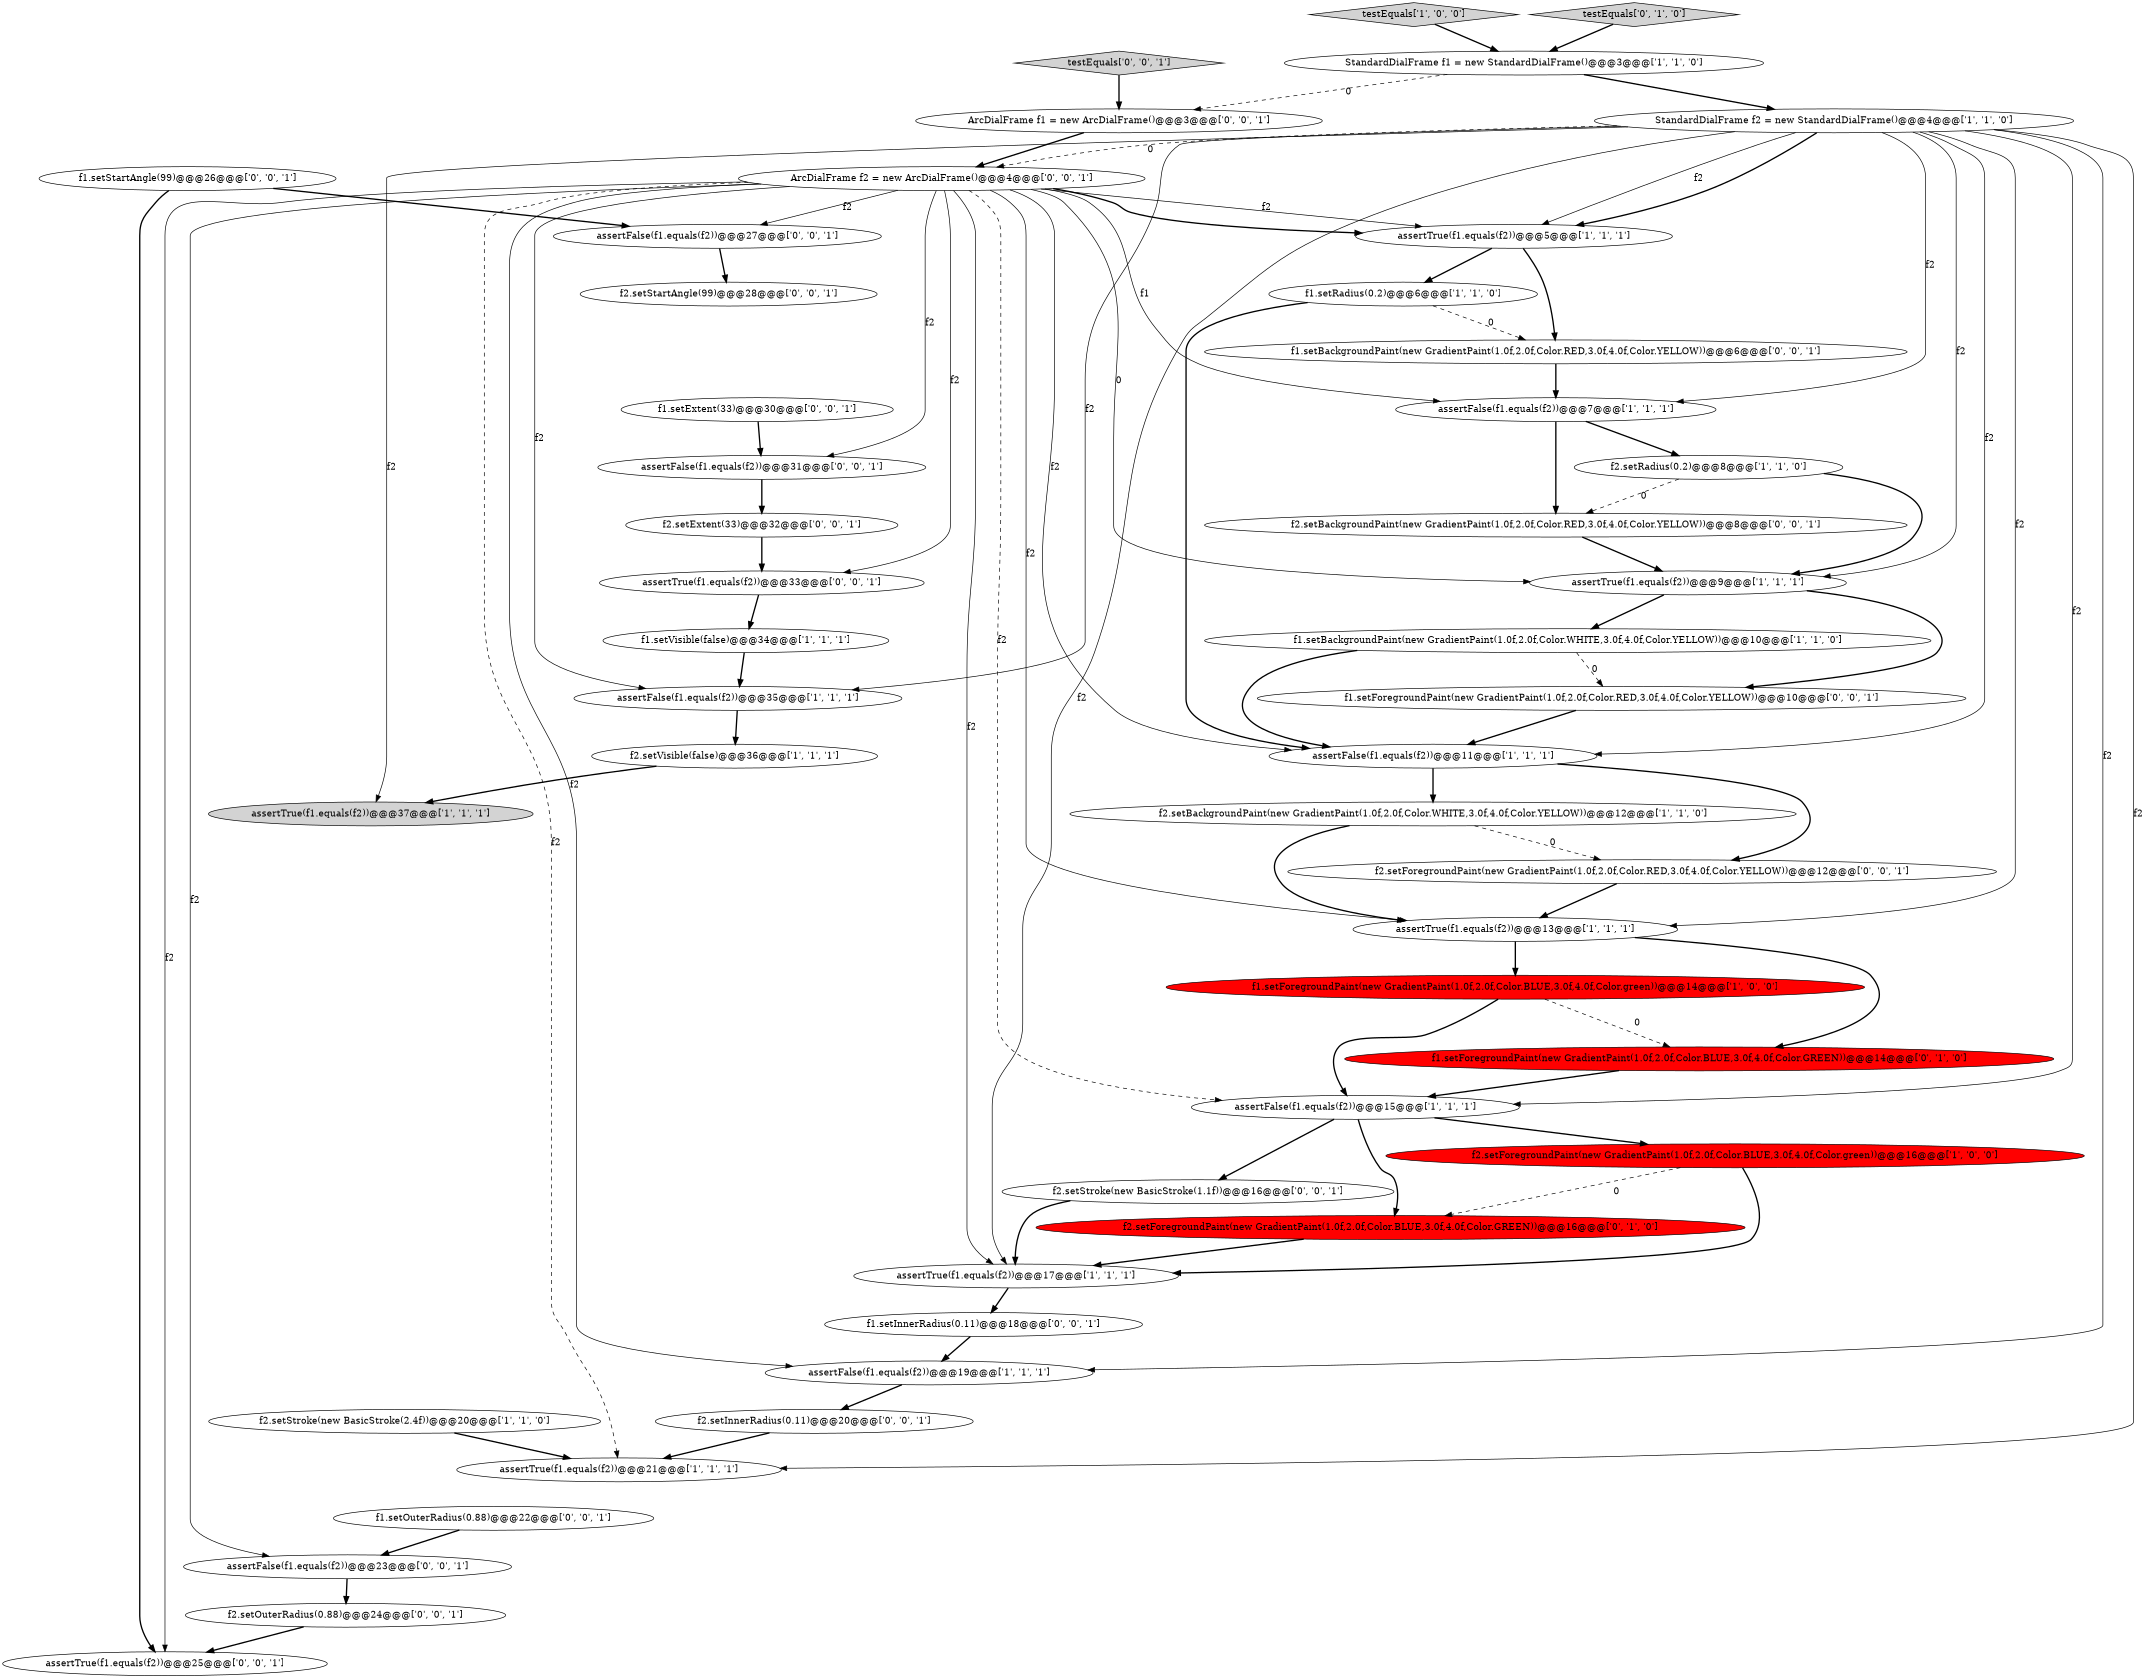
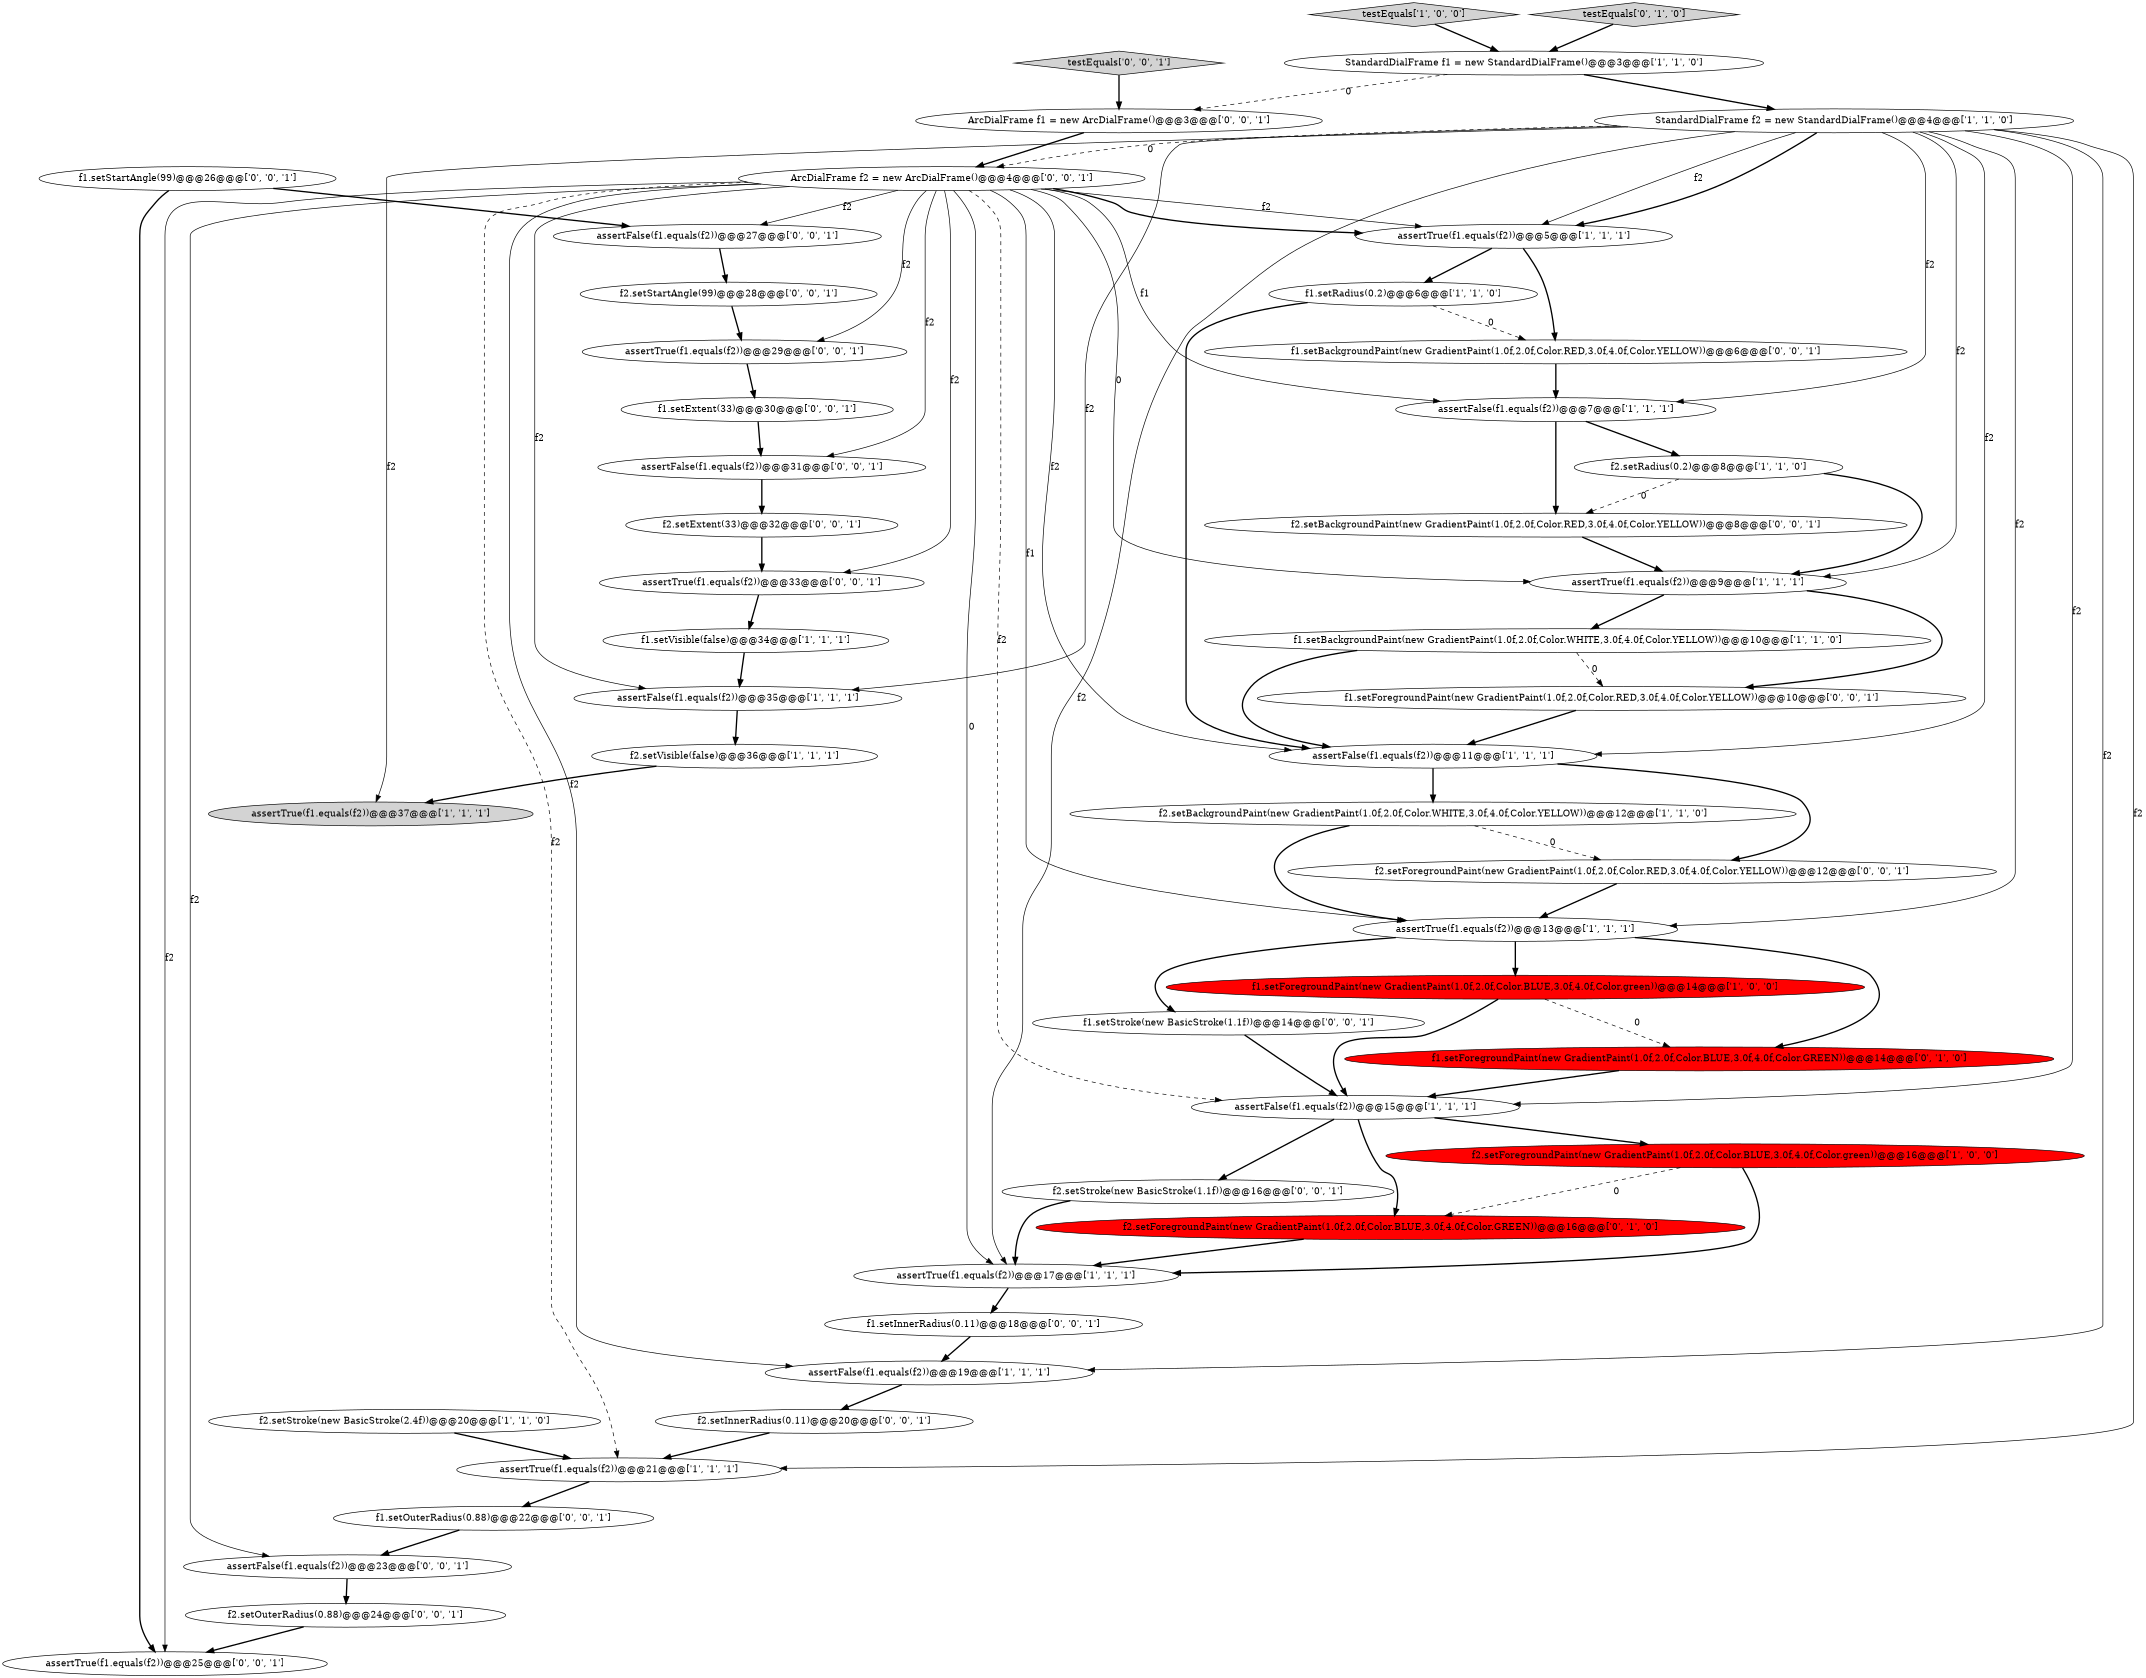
node "assertTrue(f1.equals(f2))@@@29@@@['0', '0', '1']": added
edge "ArcDialFrame f2 = new ArcDialFrame()@@@4@@@['0', '0', '1']" -> "assertTrue(f1.equals(f2))@@@13@@@['1', '1', '1']": label "f2" -> "f1"
edge "ArcDialFrame f2 = new ArcDialFrame()@@@4@@@['0', '0', '1']" -> "assertTrue(f1.equals(f2))@@@17@@@['1', '1', '1']": label "f2" -> "0"
node "f1.setStroke(new BasicStroke(1.1f))@@@14@@@['0', '0', '1']": added
edge "assertTrue(f1.equals(f2))@@@21@@@['1', '1', '1']" -> "f1.setOuterRadius(0.88)@@@22@@@['0', '0', '1']": added
